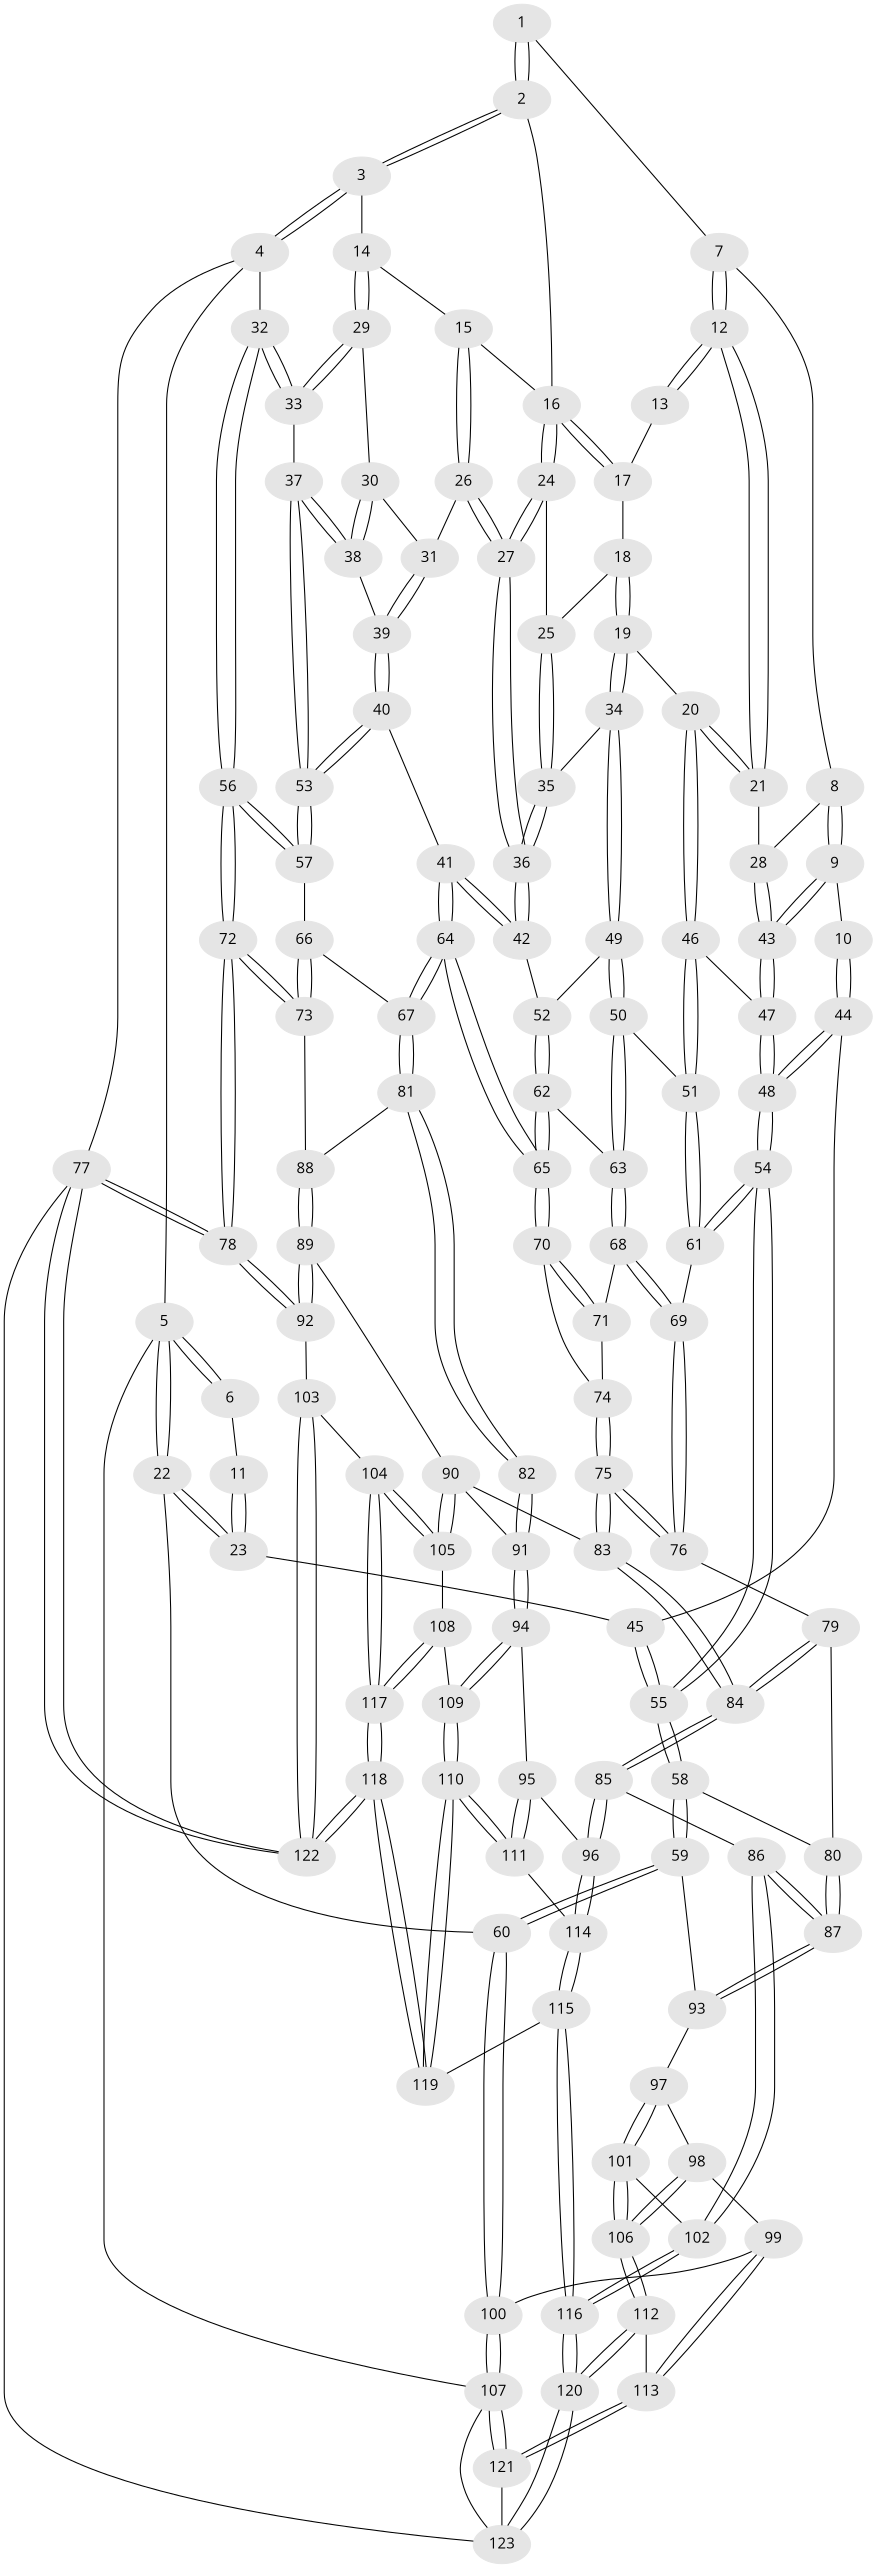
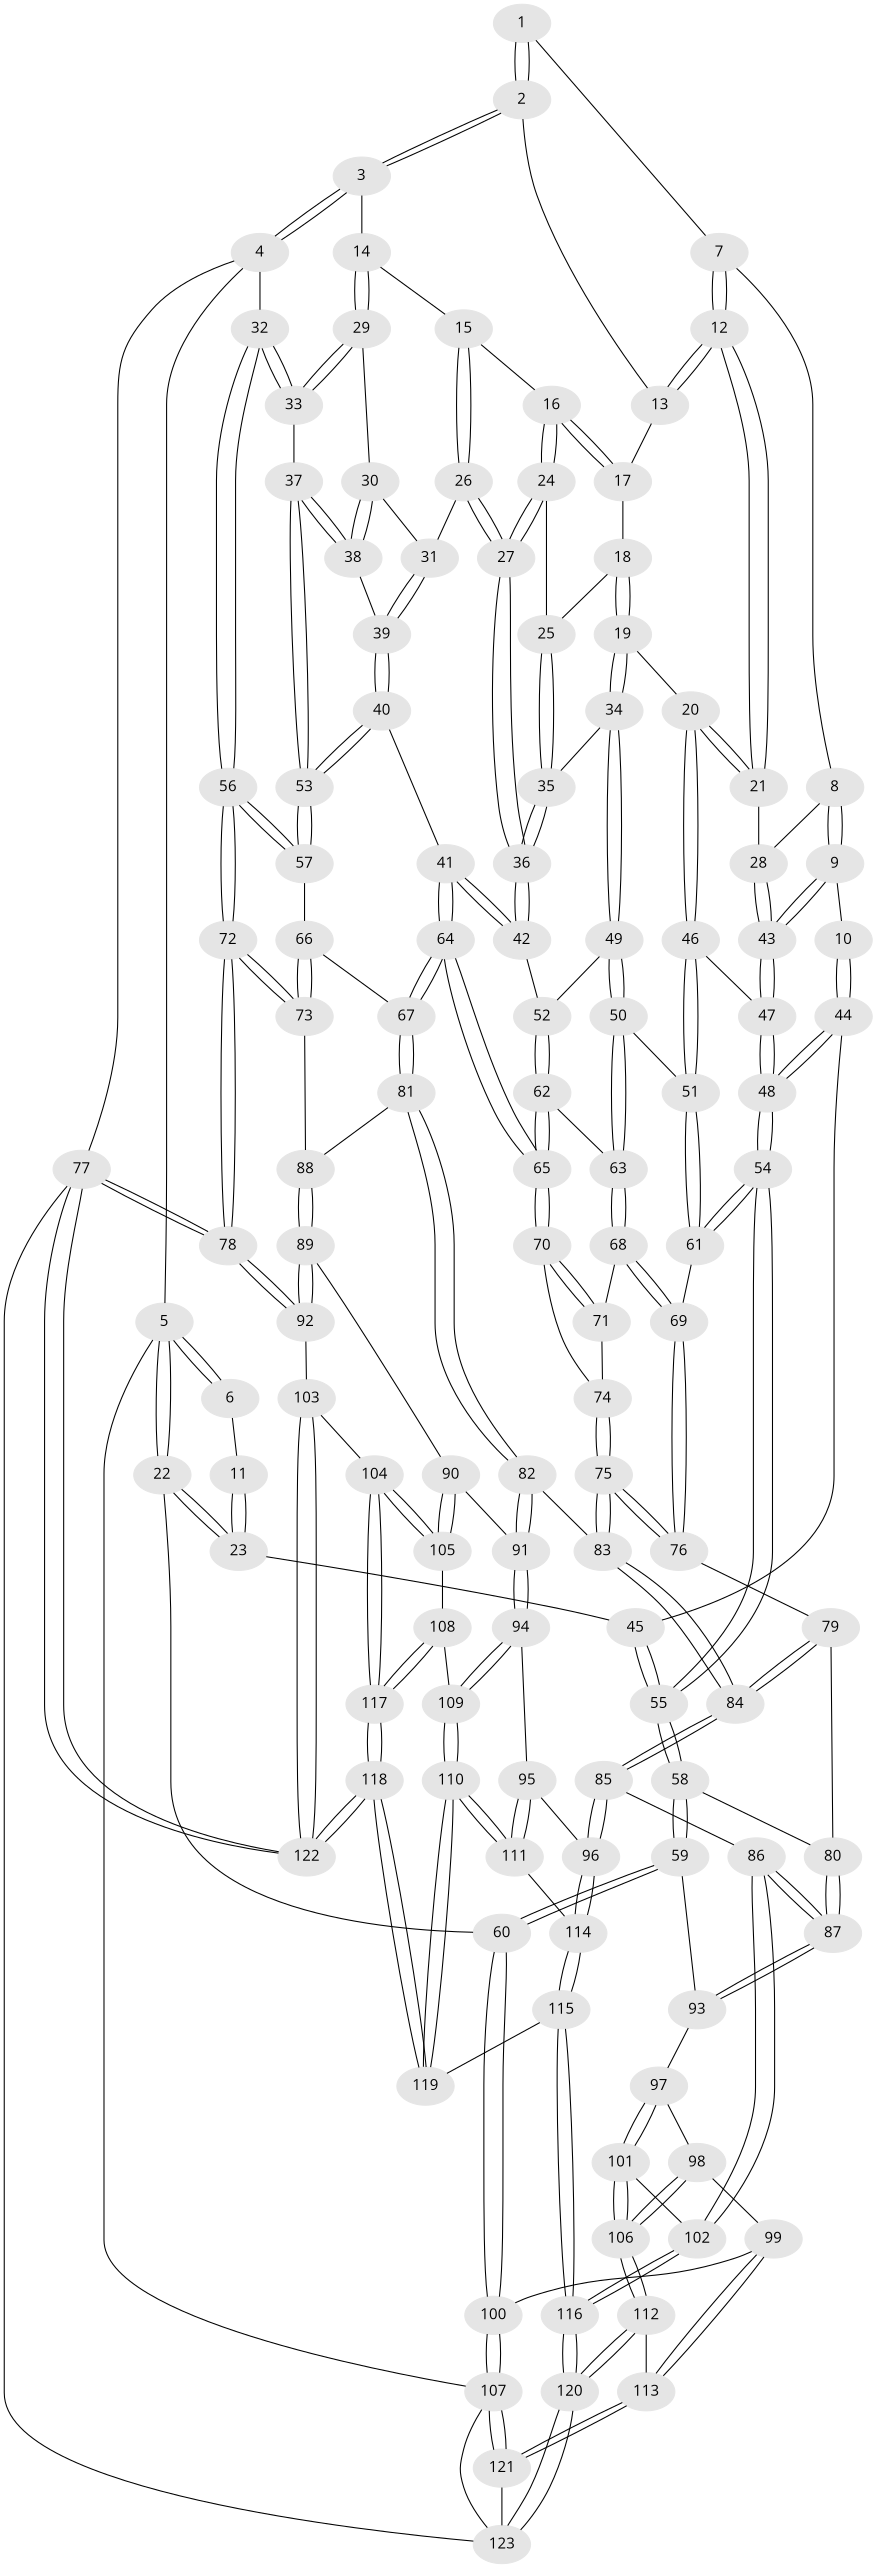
edge "2" -- "16": now "2" -- "13"
edge "90" -- "83": now "82" -- "83"
